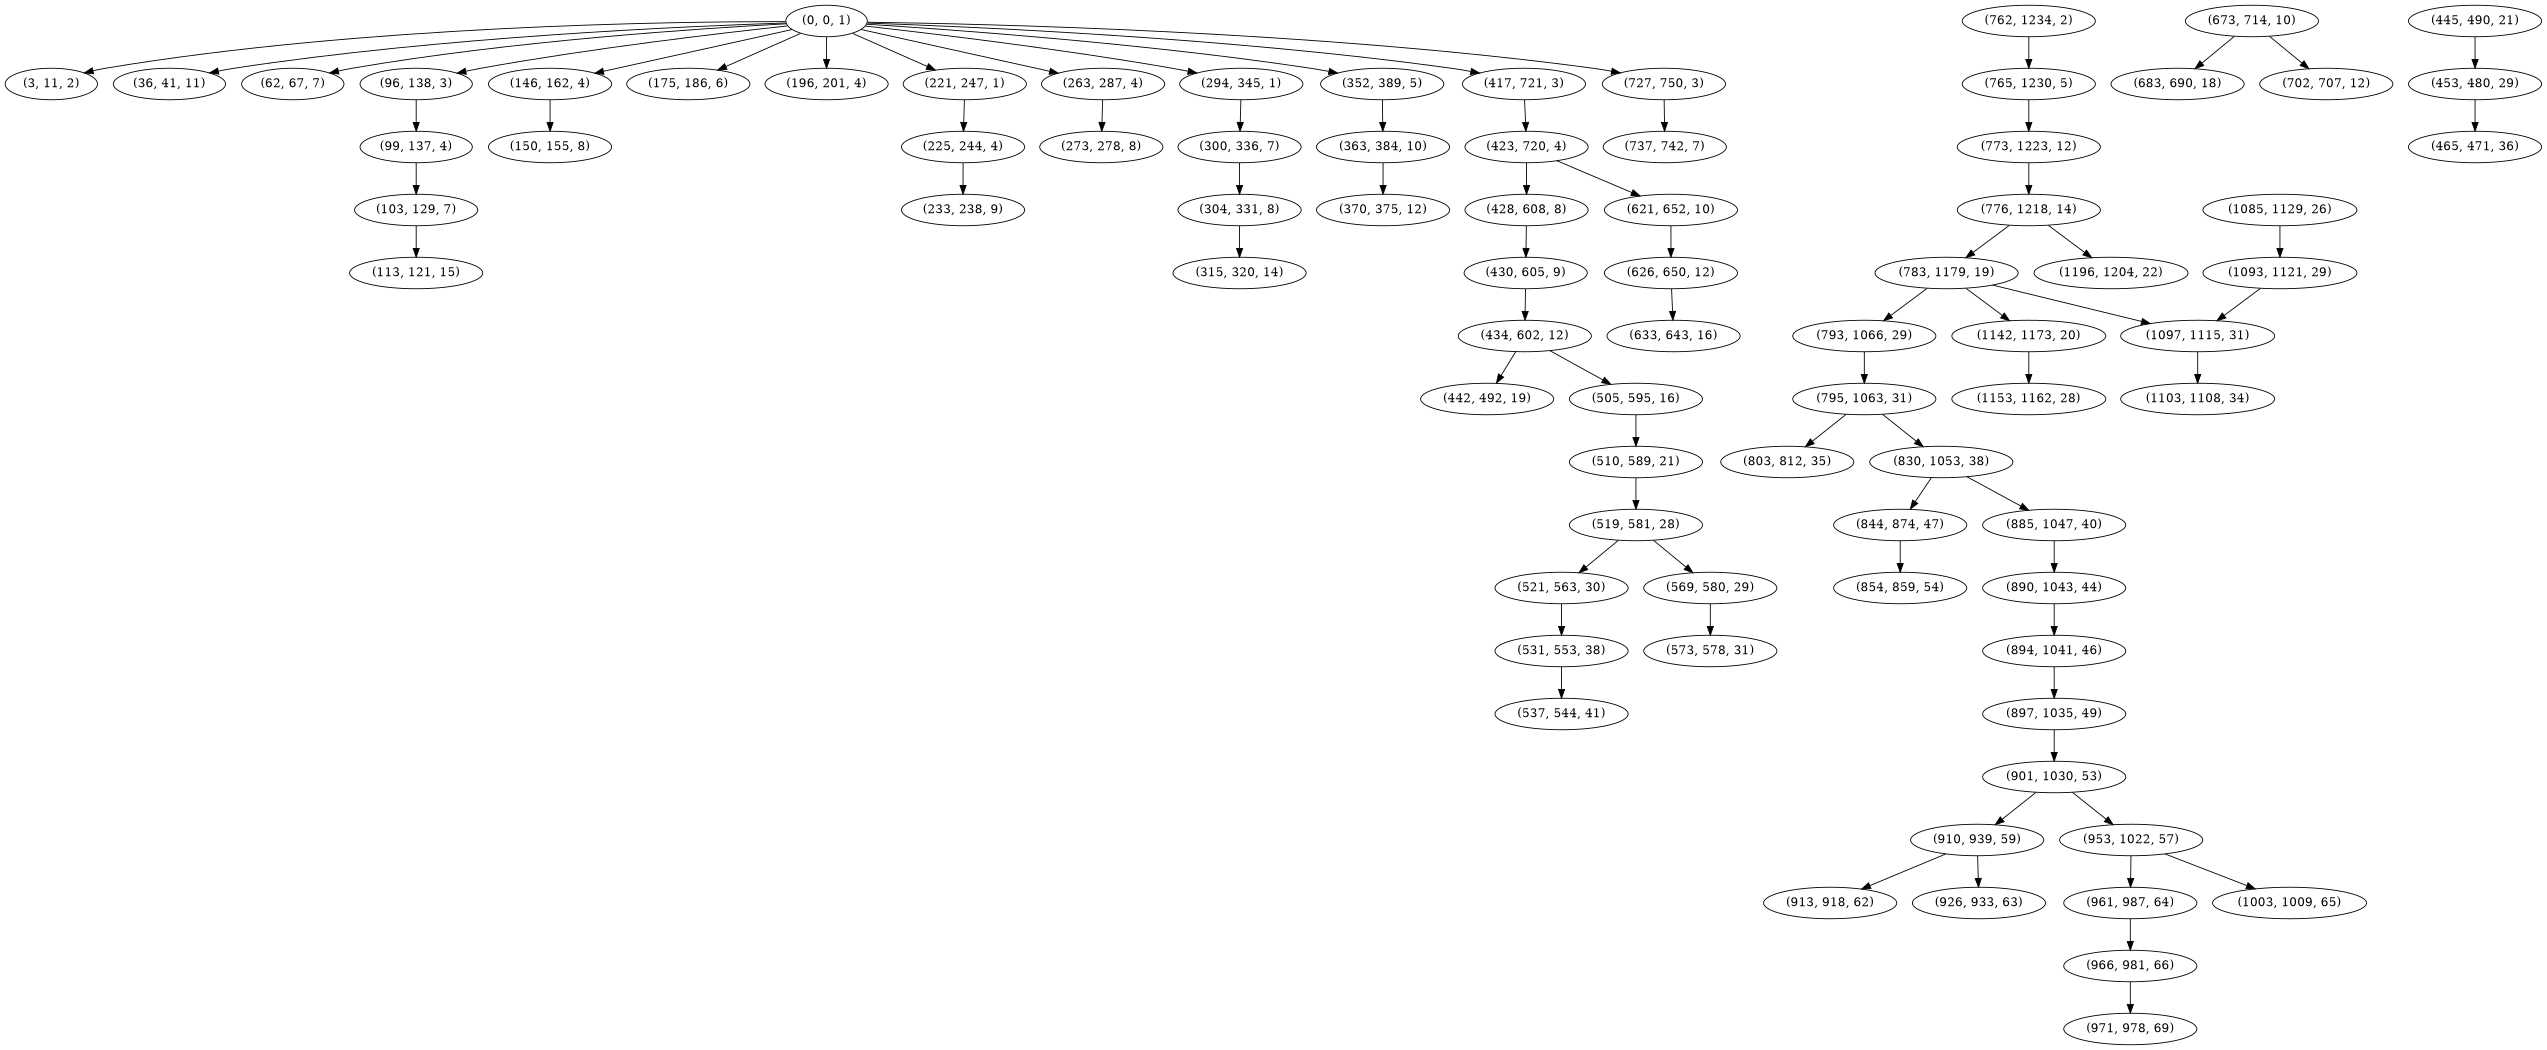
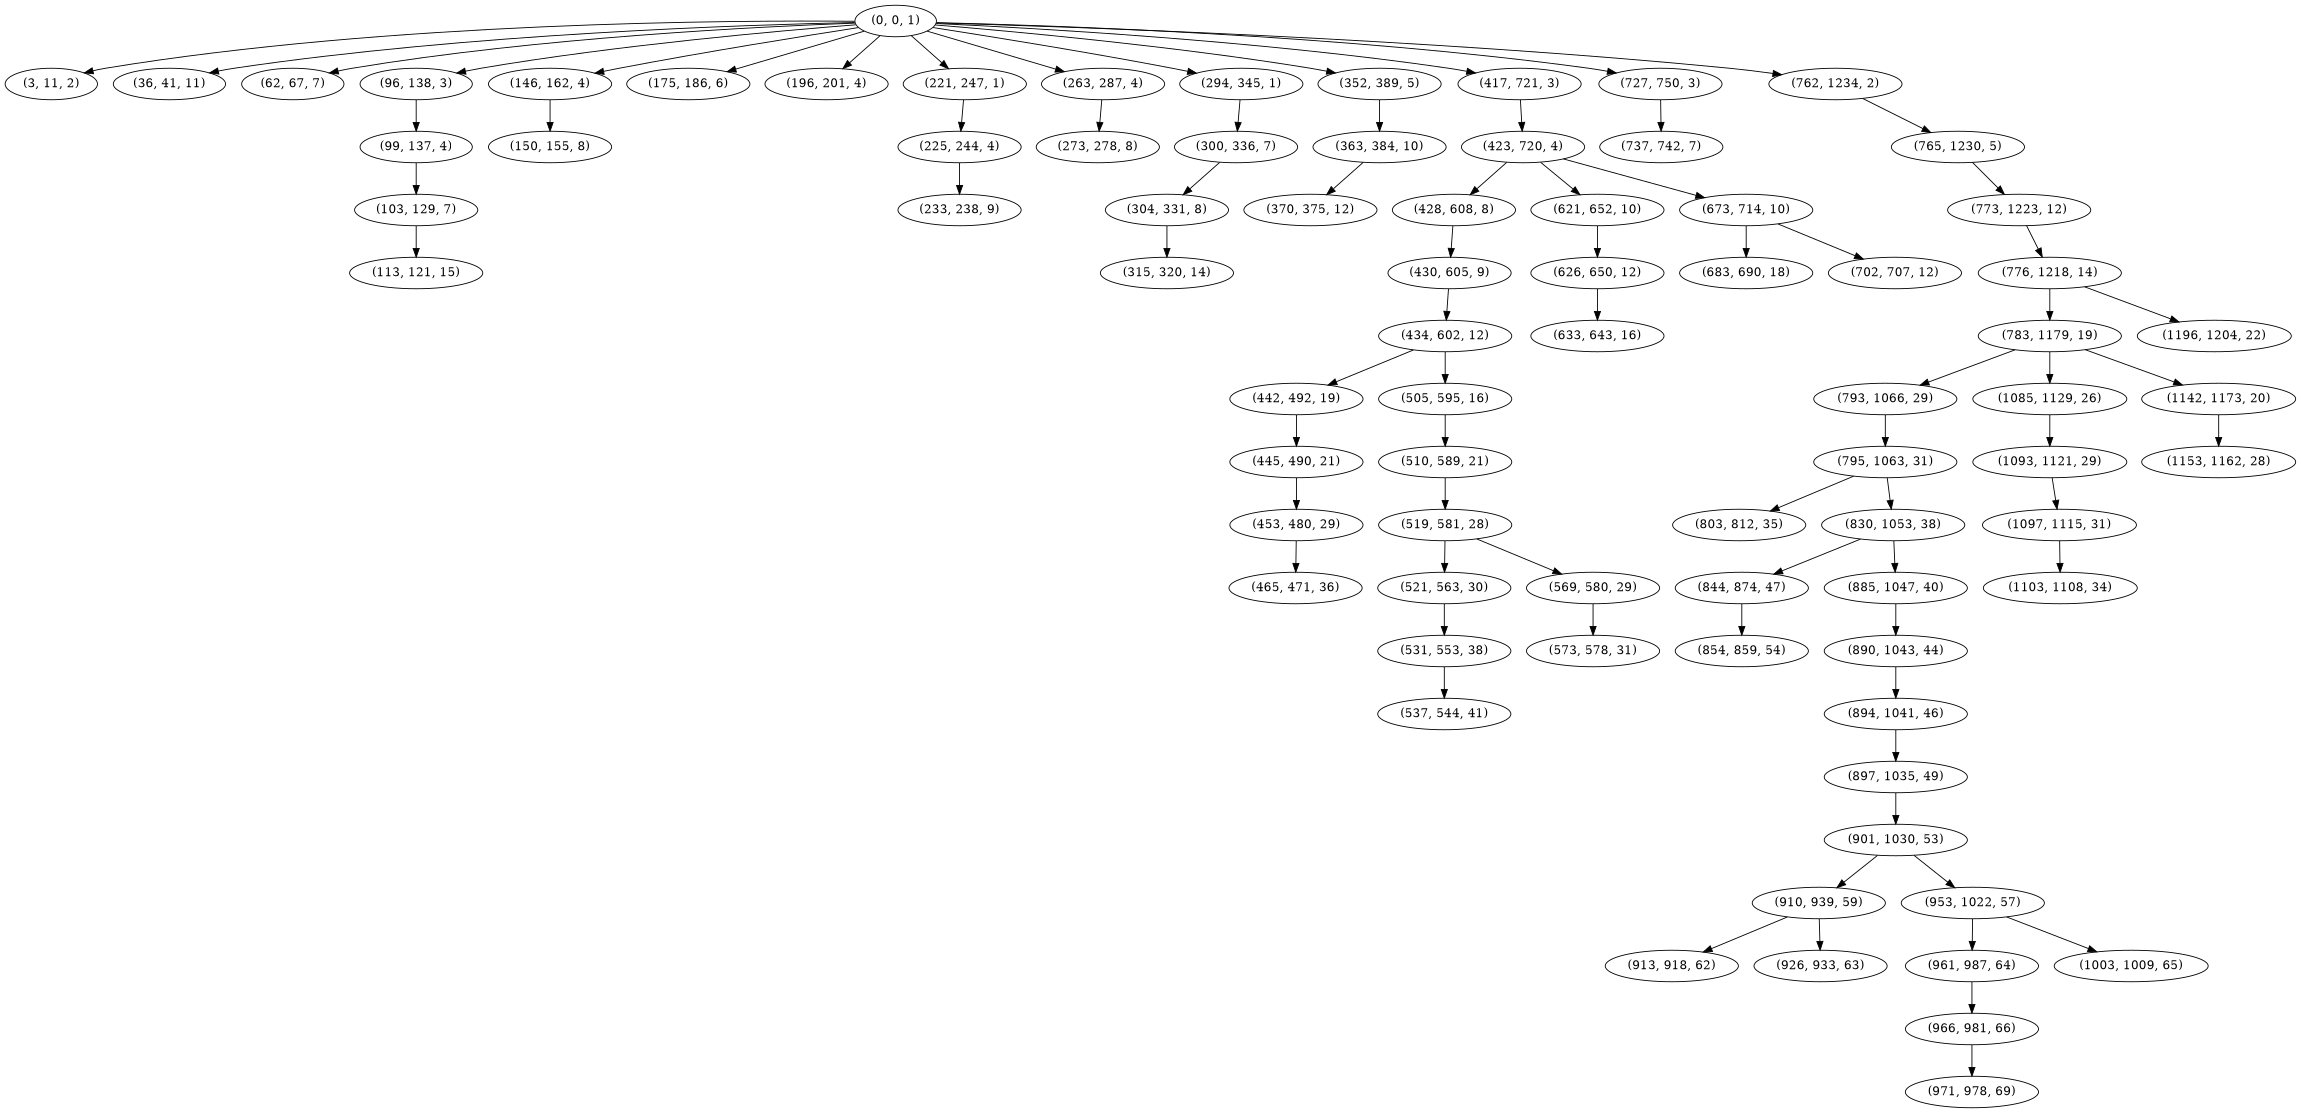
edge "(0, 0, 1)" -> "(762, 1234, 2)": added
edge "(423, 720, 4)" -> "(673, 714, 10)": added
edge "(783, 1179, 19)" -> "(1097, 1115, 31)": now "(783, 1179, 19)" -> "(1085, 1129, 26)"
edge "(442, 492, 19)" -> "(445, 490, 21)": added
